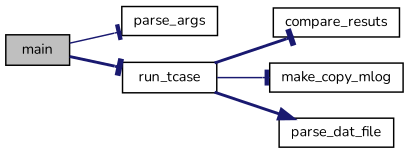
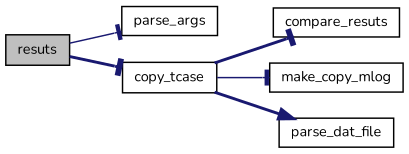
node "main": label "main" -> "resuts"
node "run_tcase": label "run_tcase" -> "copy_tcase"
